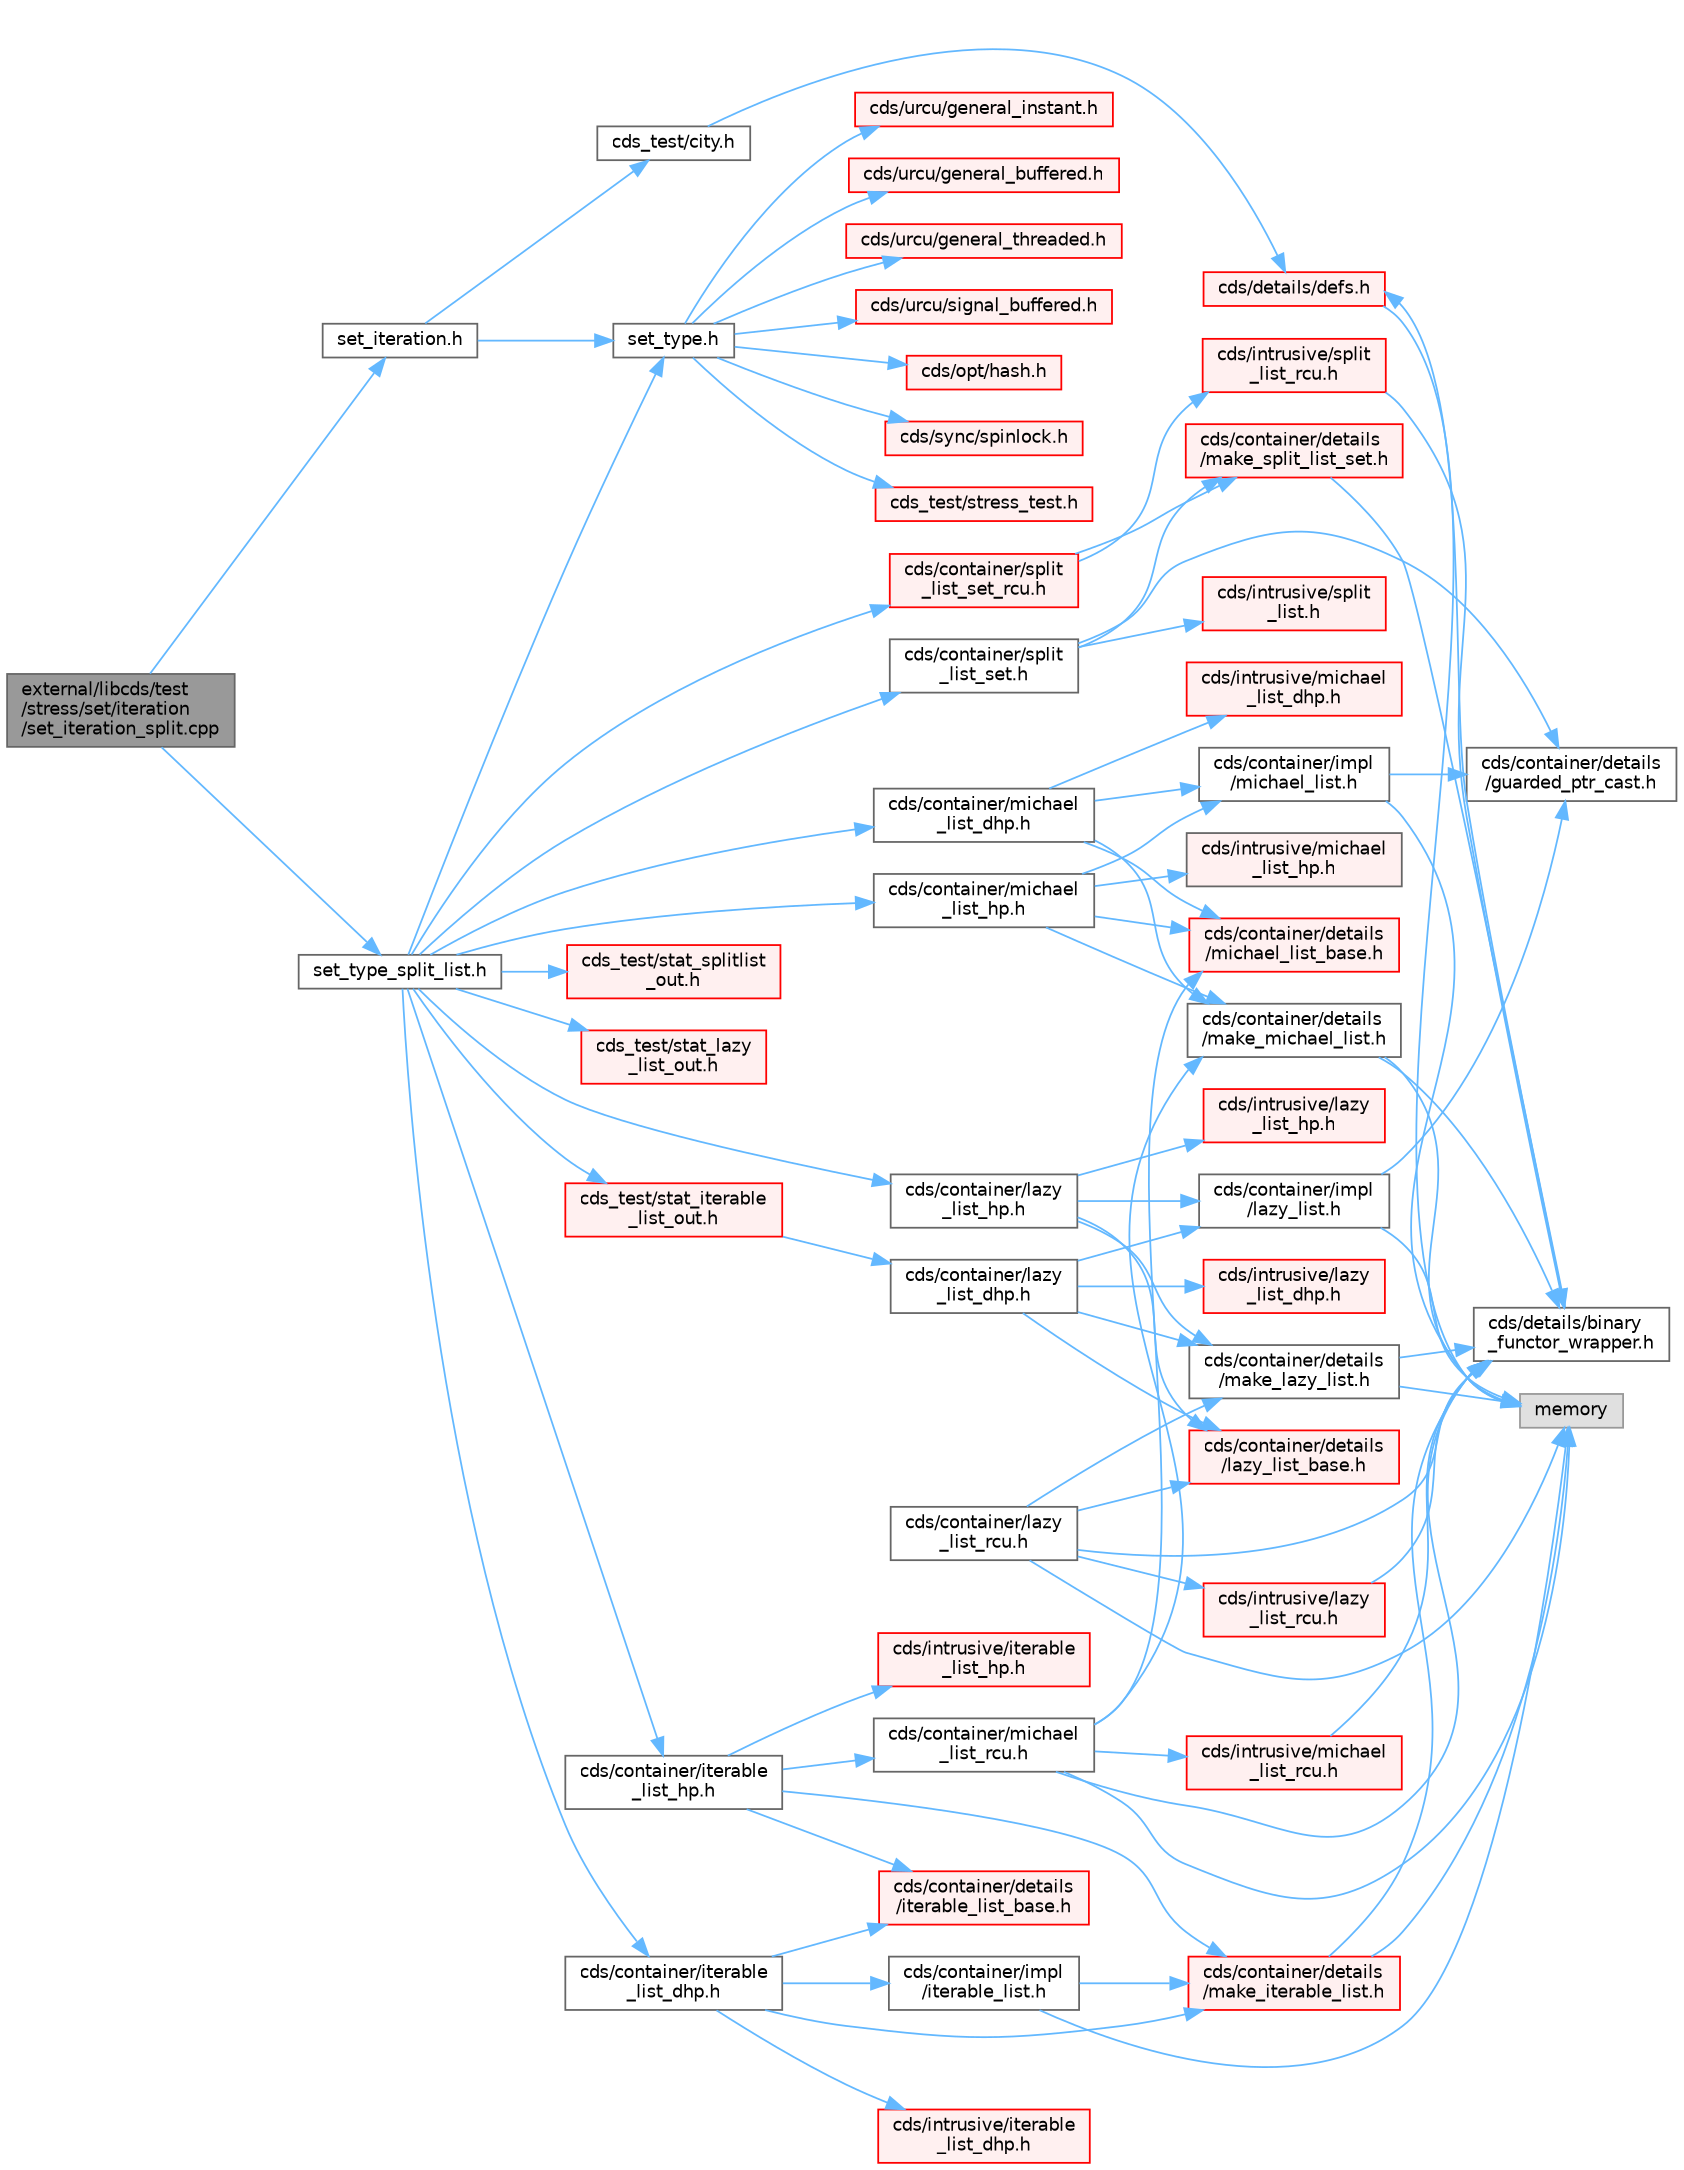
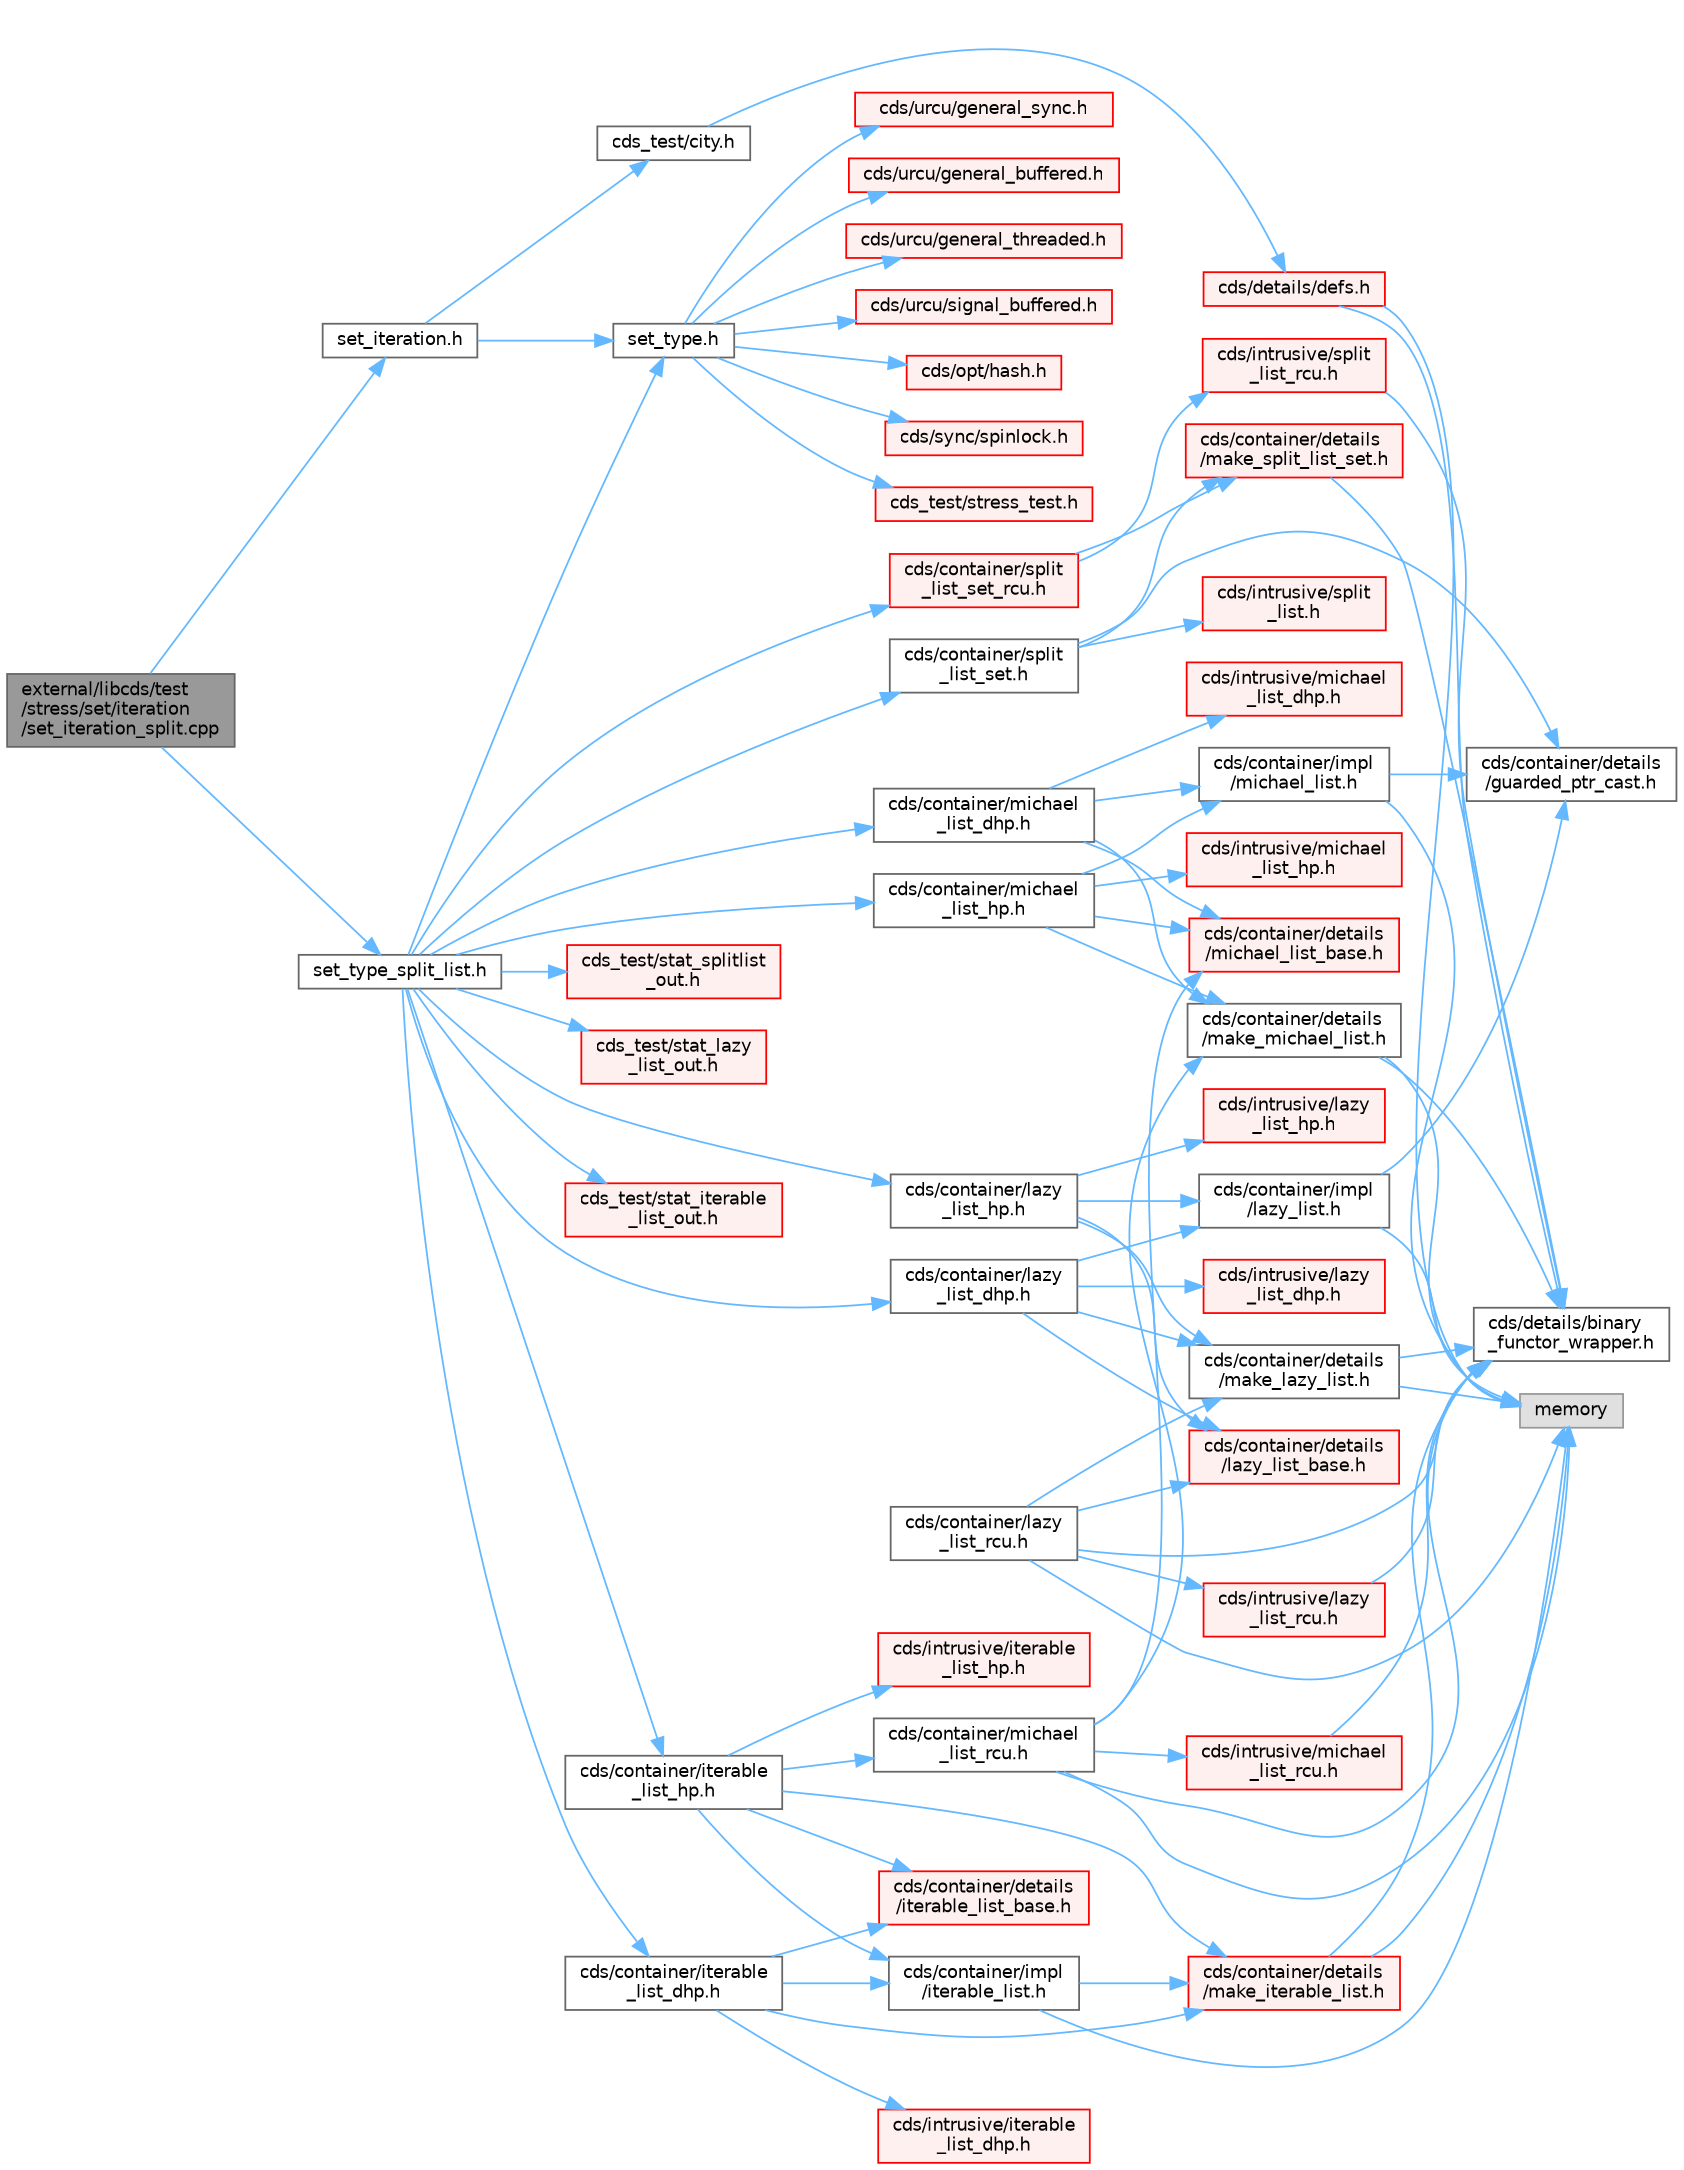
node "cds/urcu/general_instant.h": label "cds/urcu/general_instant.h" -> "cds/urcu/general_sync.h"
edge "cds/details/binary _functor_wrapper.h" -> "cds/details/defs.h": reversed
node "cds/intrusive/michael _list_hp.h": color grey40 -> red
edge "cds_test/stat_iterable _list_out.h" -> "cds/container/lazy _list_dhp.h": now "set_type_split_list.h" -> "cds/container/lazy _list_dhp.h"
edge "cds/container/iterable _list_hp.h" -> "cds/container/impl /iterable_list.h": added
